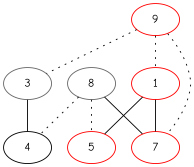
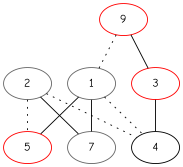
edge "9" -- "3": style dotted -> solid
node "3": color gray40 -> red
node "8": label "8" -> "2"
node "1": color red -> gray40
edge "9" -- "7": removed
edge "1" -- "4": added
node "7": color red -> gray40
